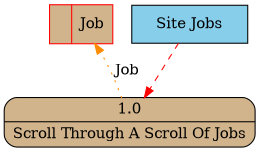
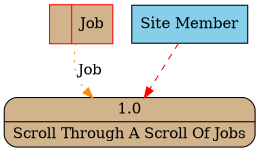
node "Site Jobs": label "Site Jobs" -> "Site Member"
edge "1.0" -> "Job": reversed
